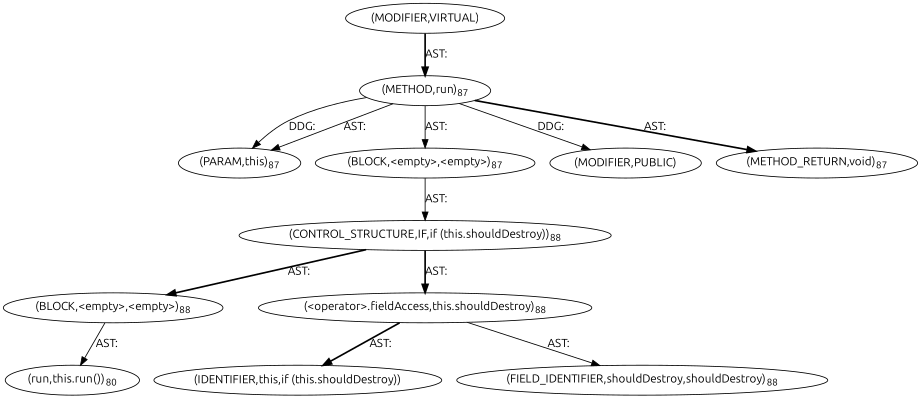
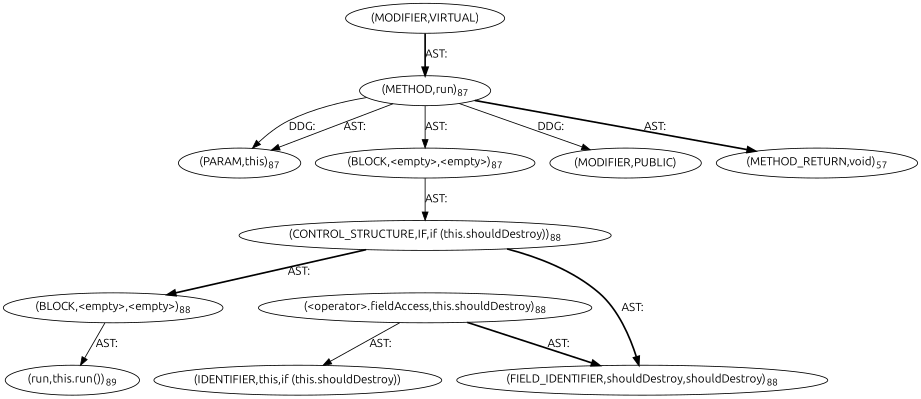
node "(METHOD_RETURN,void)": text "87" -> "57"
edge "(CONTROL_STRUCTURE,IF,if (this.shouldDestroy))" -> "(<operator>.fieldAccess,this.shouldDestroy)": now "(CONTROL_STRUCTURE,IF,if (this.shouldDestroy))" -> "(FIELD_IDENTIFIER,shouldDestroy,shouldDestroy)"
edge "(<operator>.fieldAccess,this.shouldDestroy)" -> "(IDENTIFIER,this,if (this.shouldDestroy))": style bold -> solid
edge "(<operator>.fieldAccess,this.shouldDestroy)" -> "(FIELD_IDENTIFIER,shouldDestroy,shouldDestroy)": style solid -> bold
node "(run,this.run())": text "80" -> "89"
